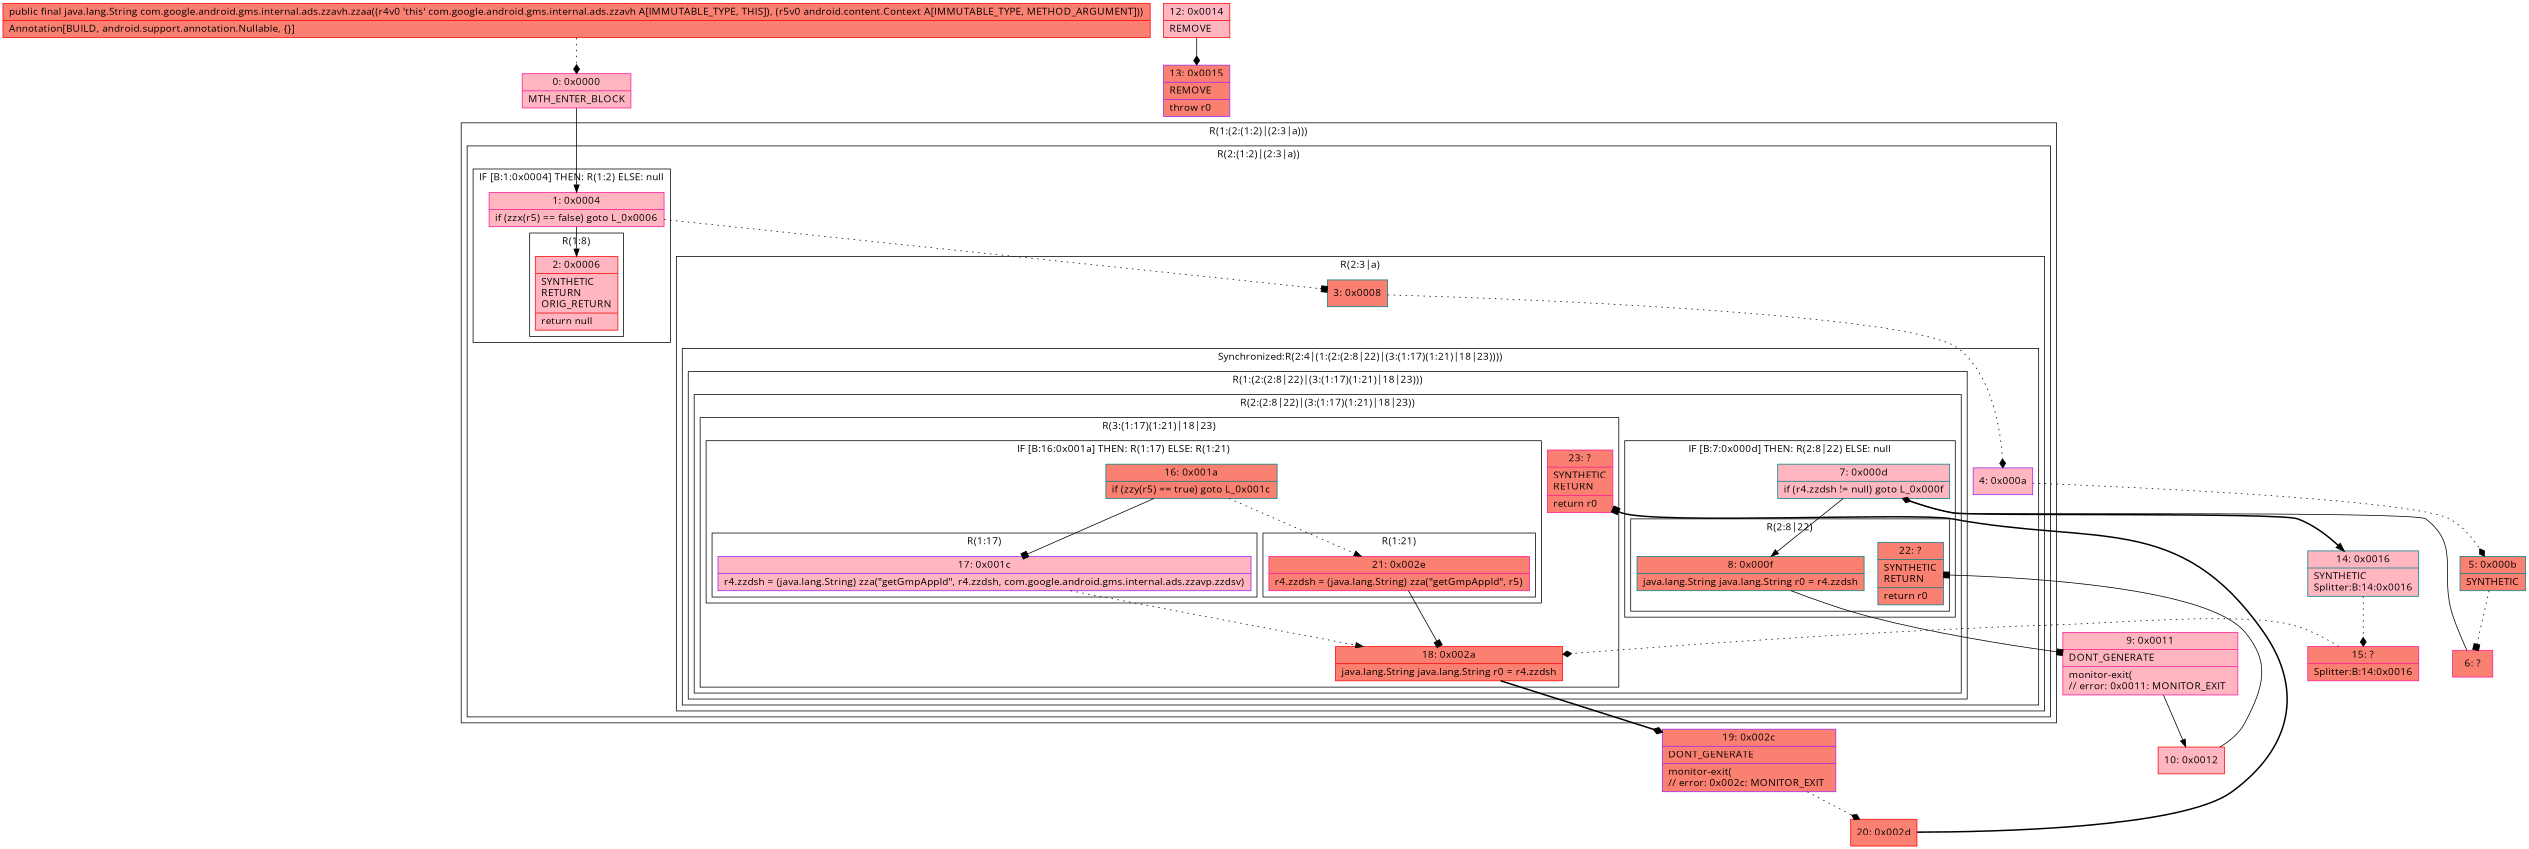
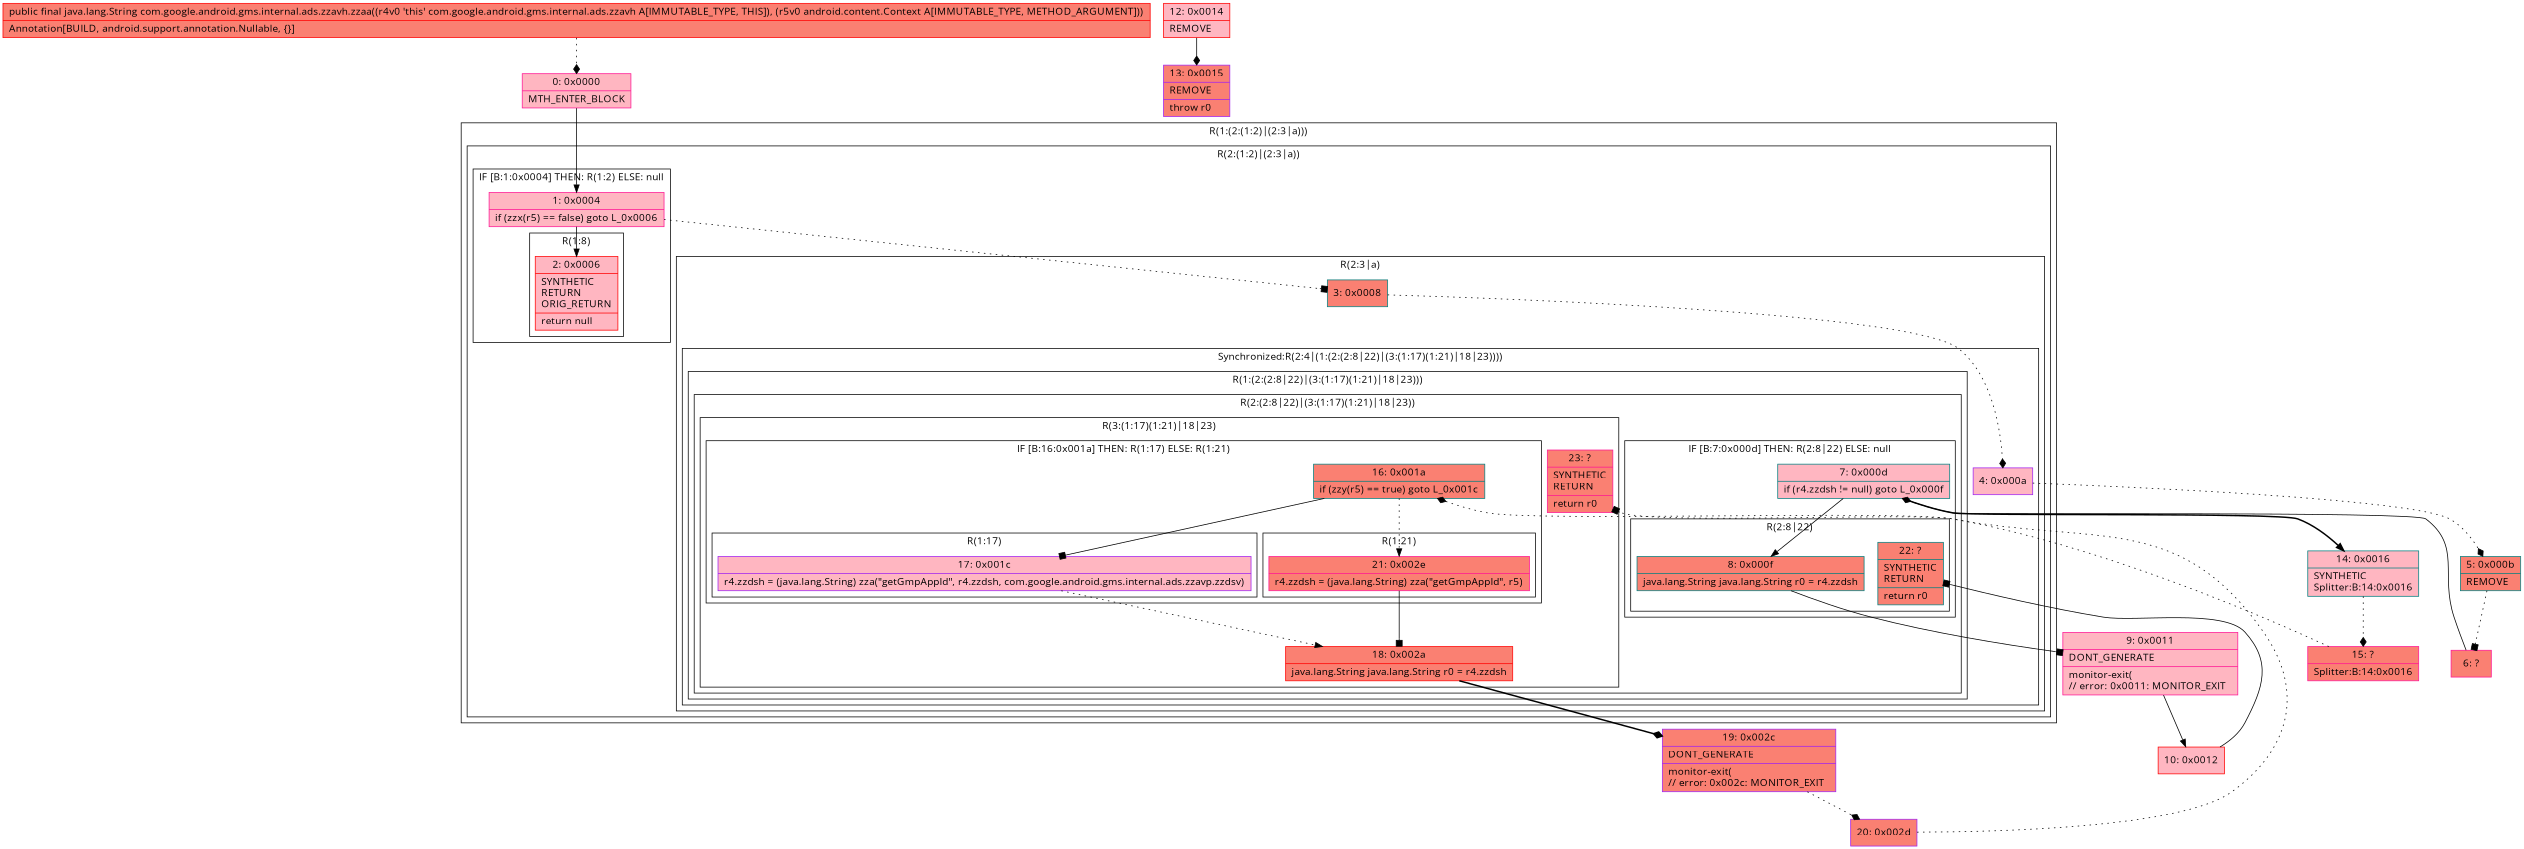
edge "20: 0x002d" -> "23: ?": style bold -> dotted
node "5: 0x000b": text "SYNTHETIC" -> "REMOVE"
edge "15: ?" -> "18: 0x002a": now "15: ?" -> "16: 0x001a"
node "20: 0x002d": color red -> purple
